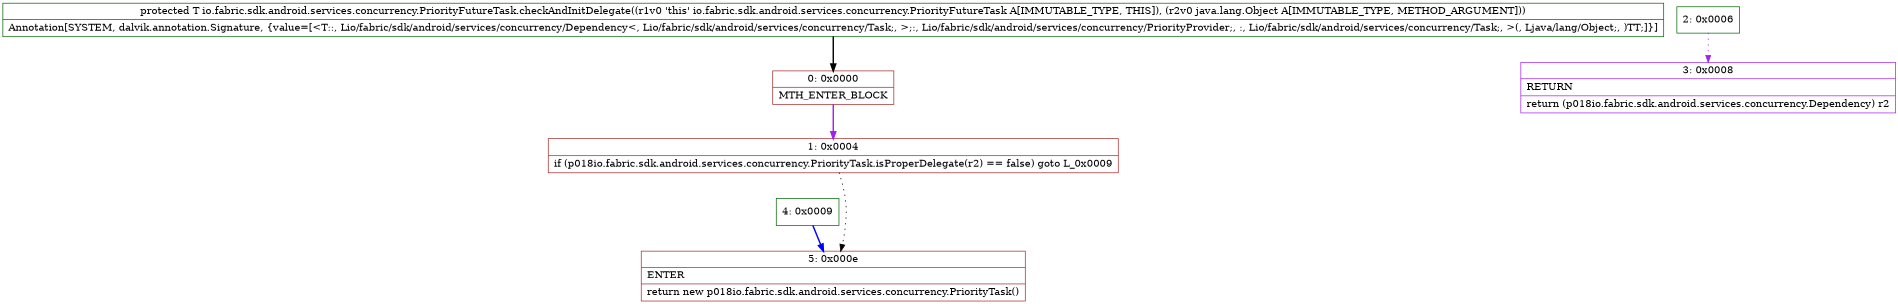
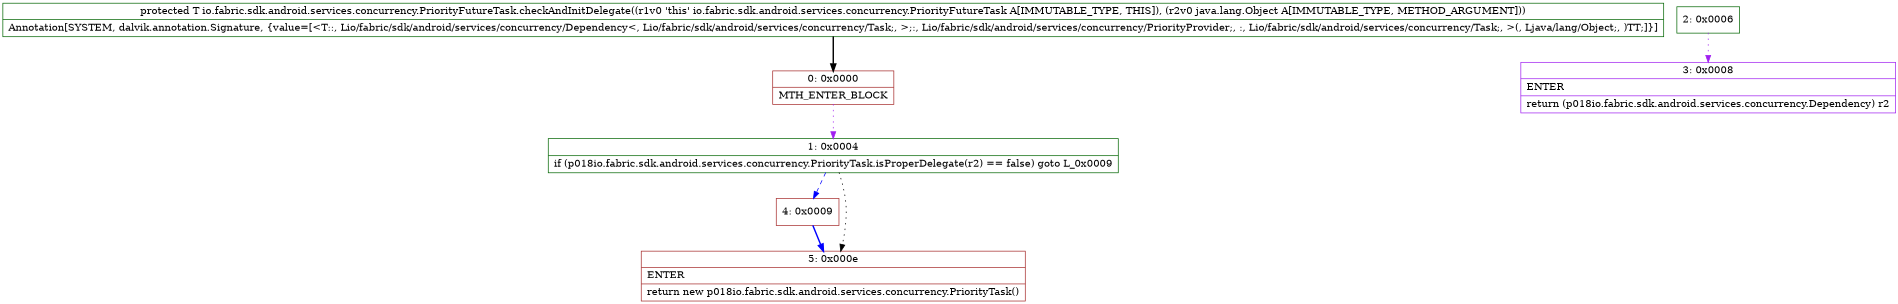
node "3: 0x0008": text "RETURN" -> "ENTER"
edge "0: 0x0000" -> "1: 0x0004": style bold -> dotted
node "1: 0x0004": color brown -> darkgreen
edge "1: 0x0004" -> "4: 0x0009": added
node "4: 0x0009": color darkgreen -> brown
